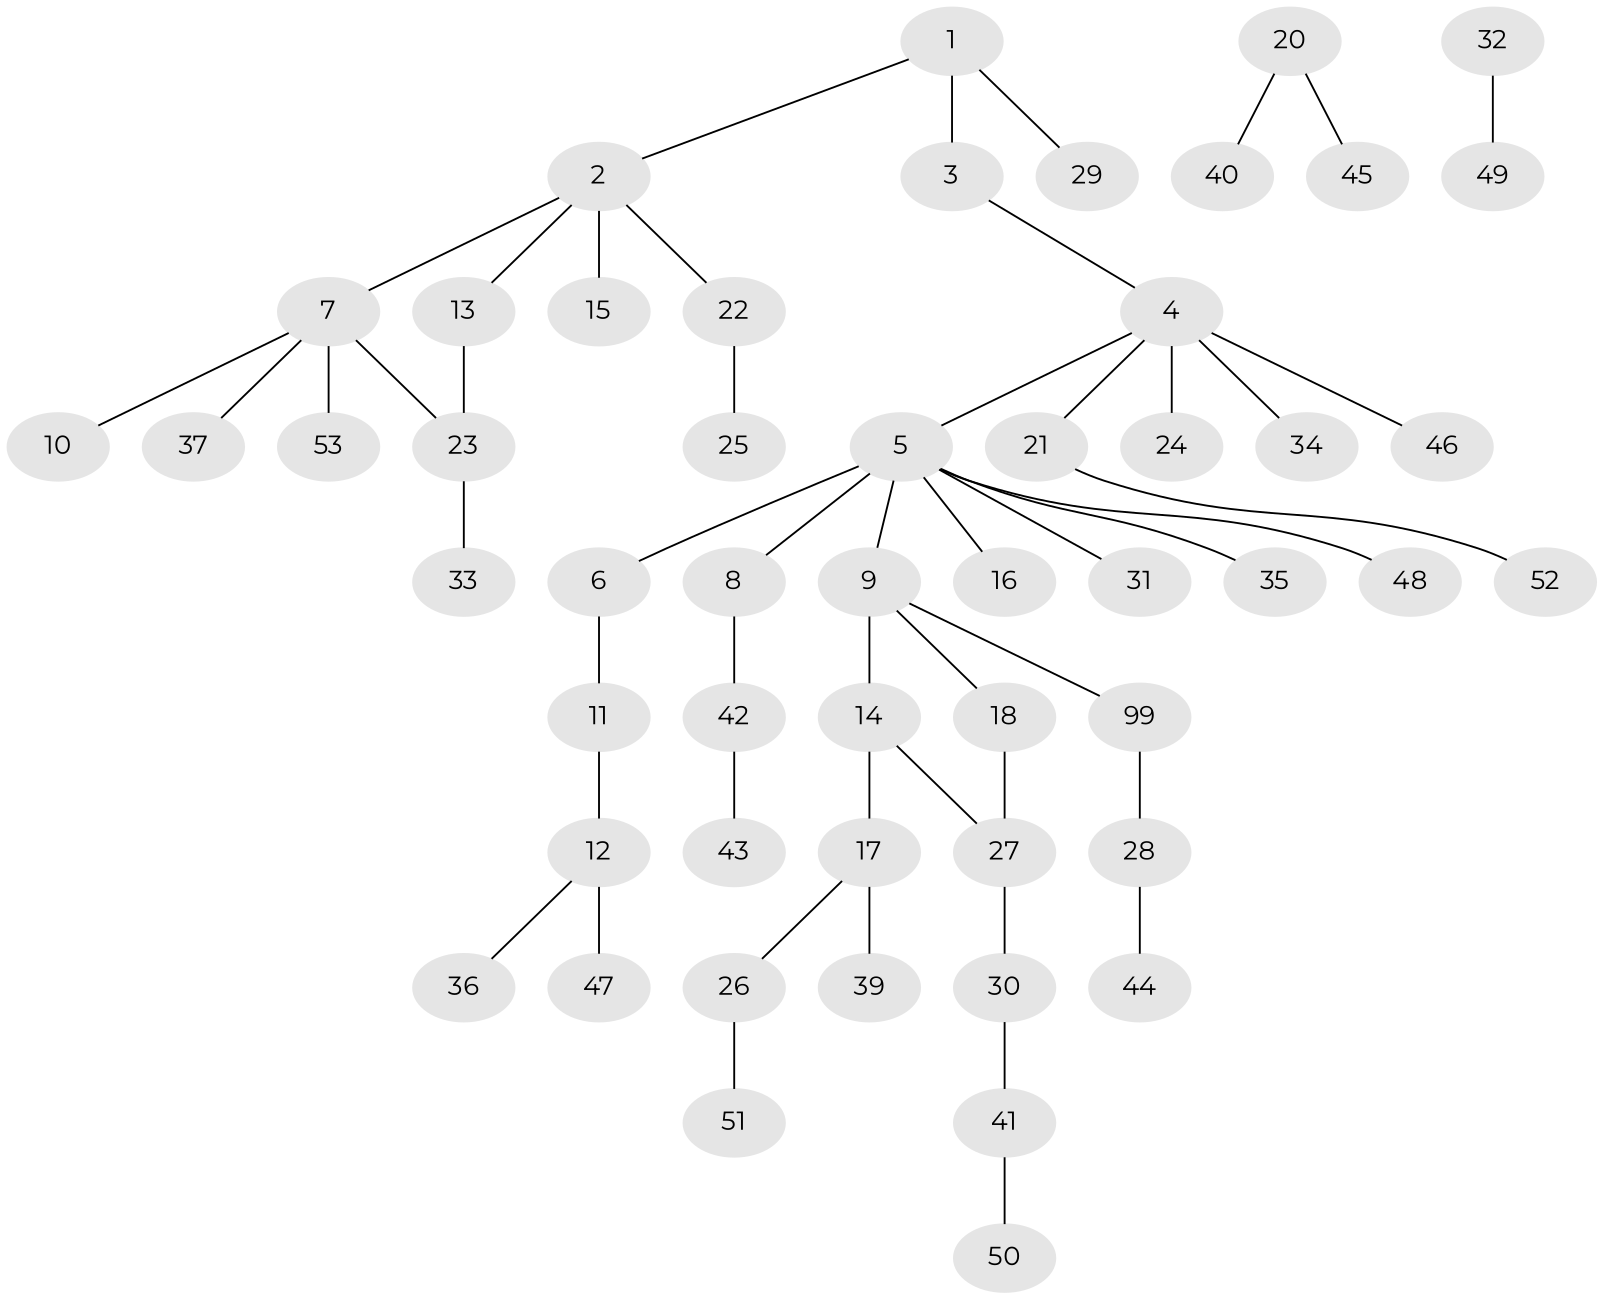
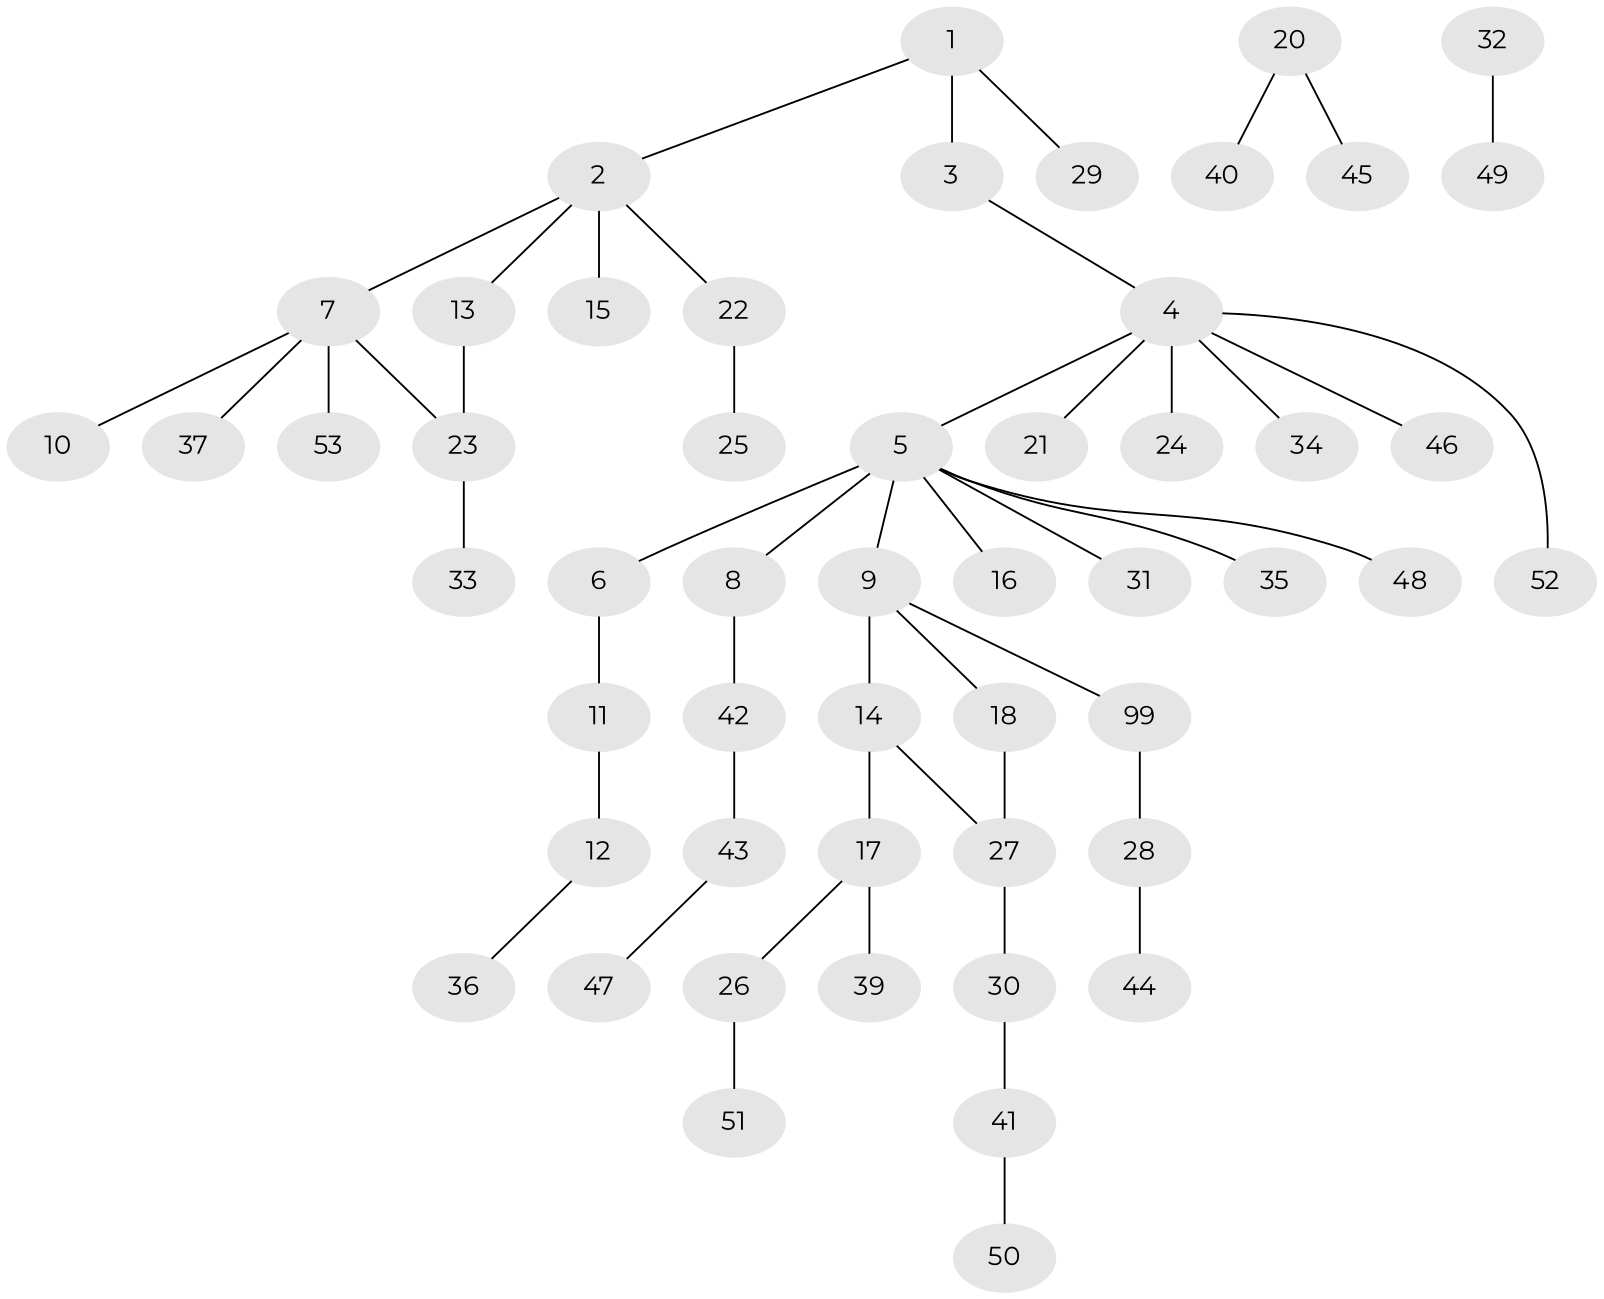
edge "21" -- "52": now "4" -- "52"
edge "12" -- "47": now "43" -- "47"
